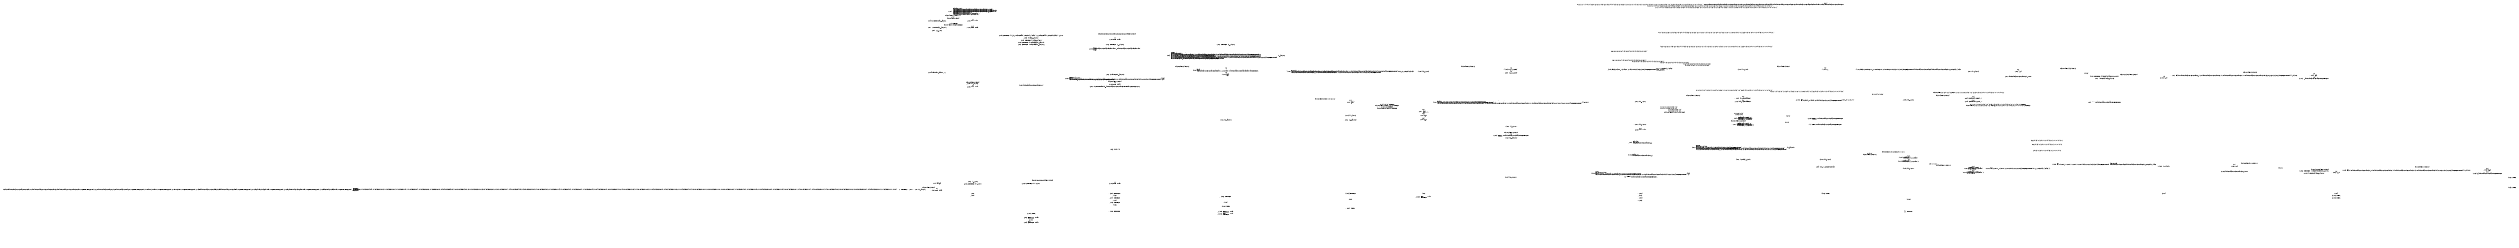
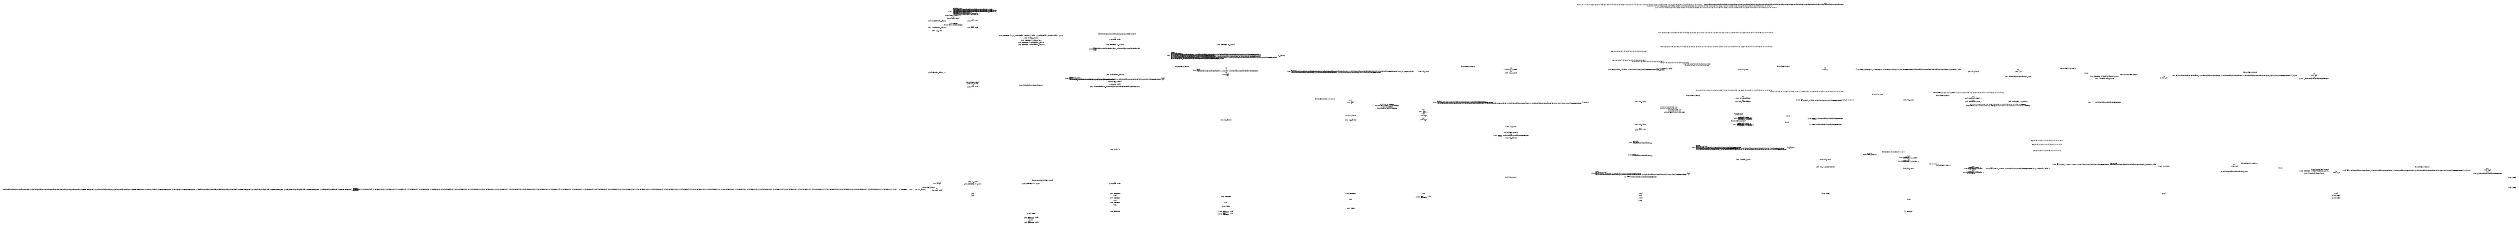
node "87: 0x01ab": added
